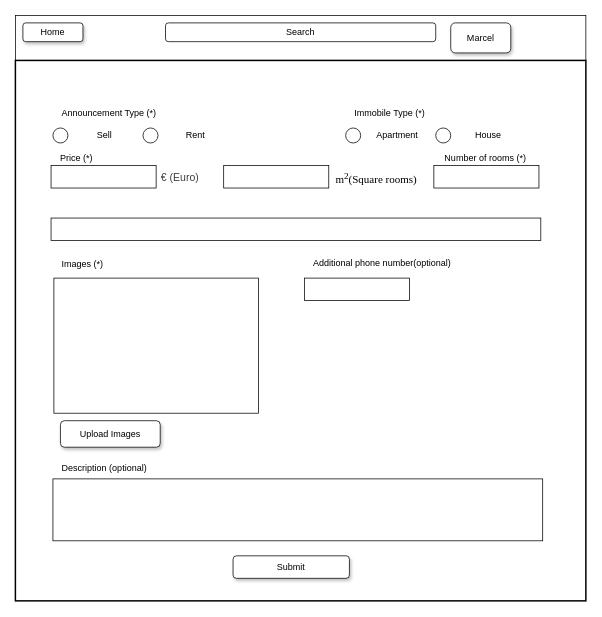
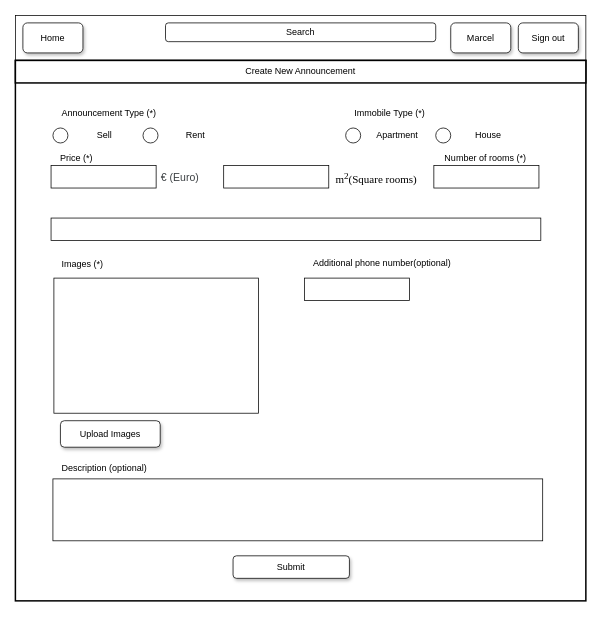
node "Home": size 60x19 -> 60x30
node "Sign out": added
node "Create New Announcement": added
